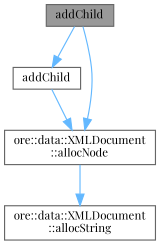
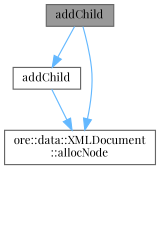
node "ore::data::XMLDocument ::allocString": removed
